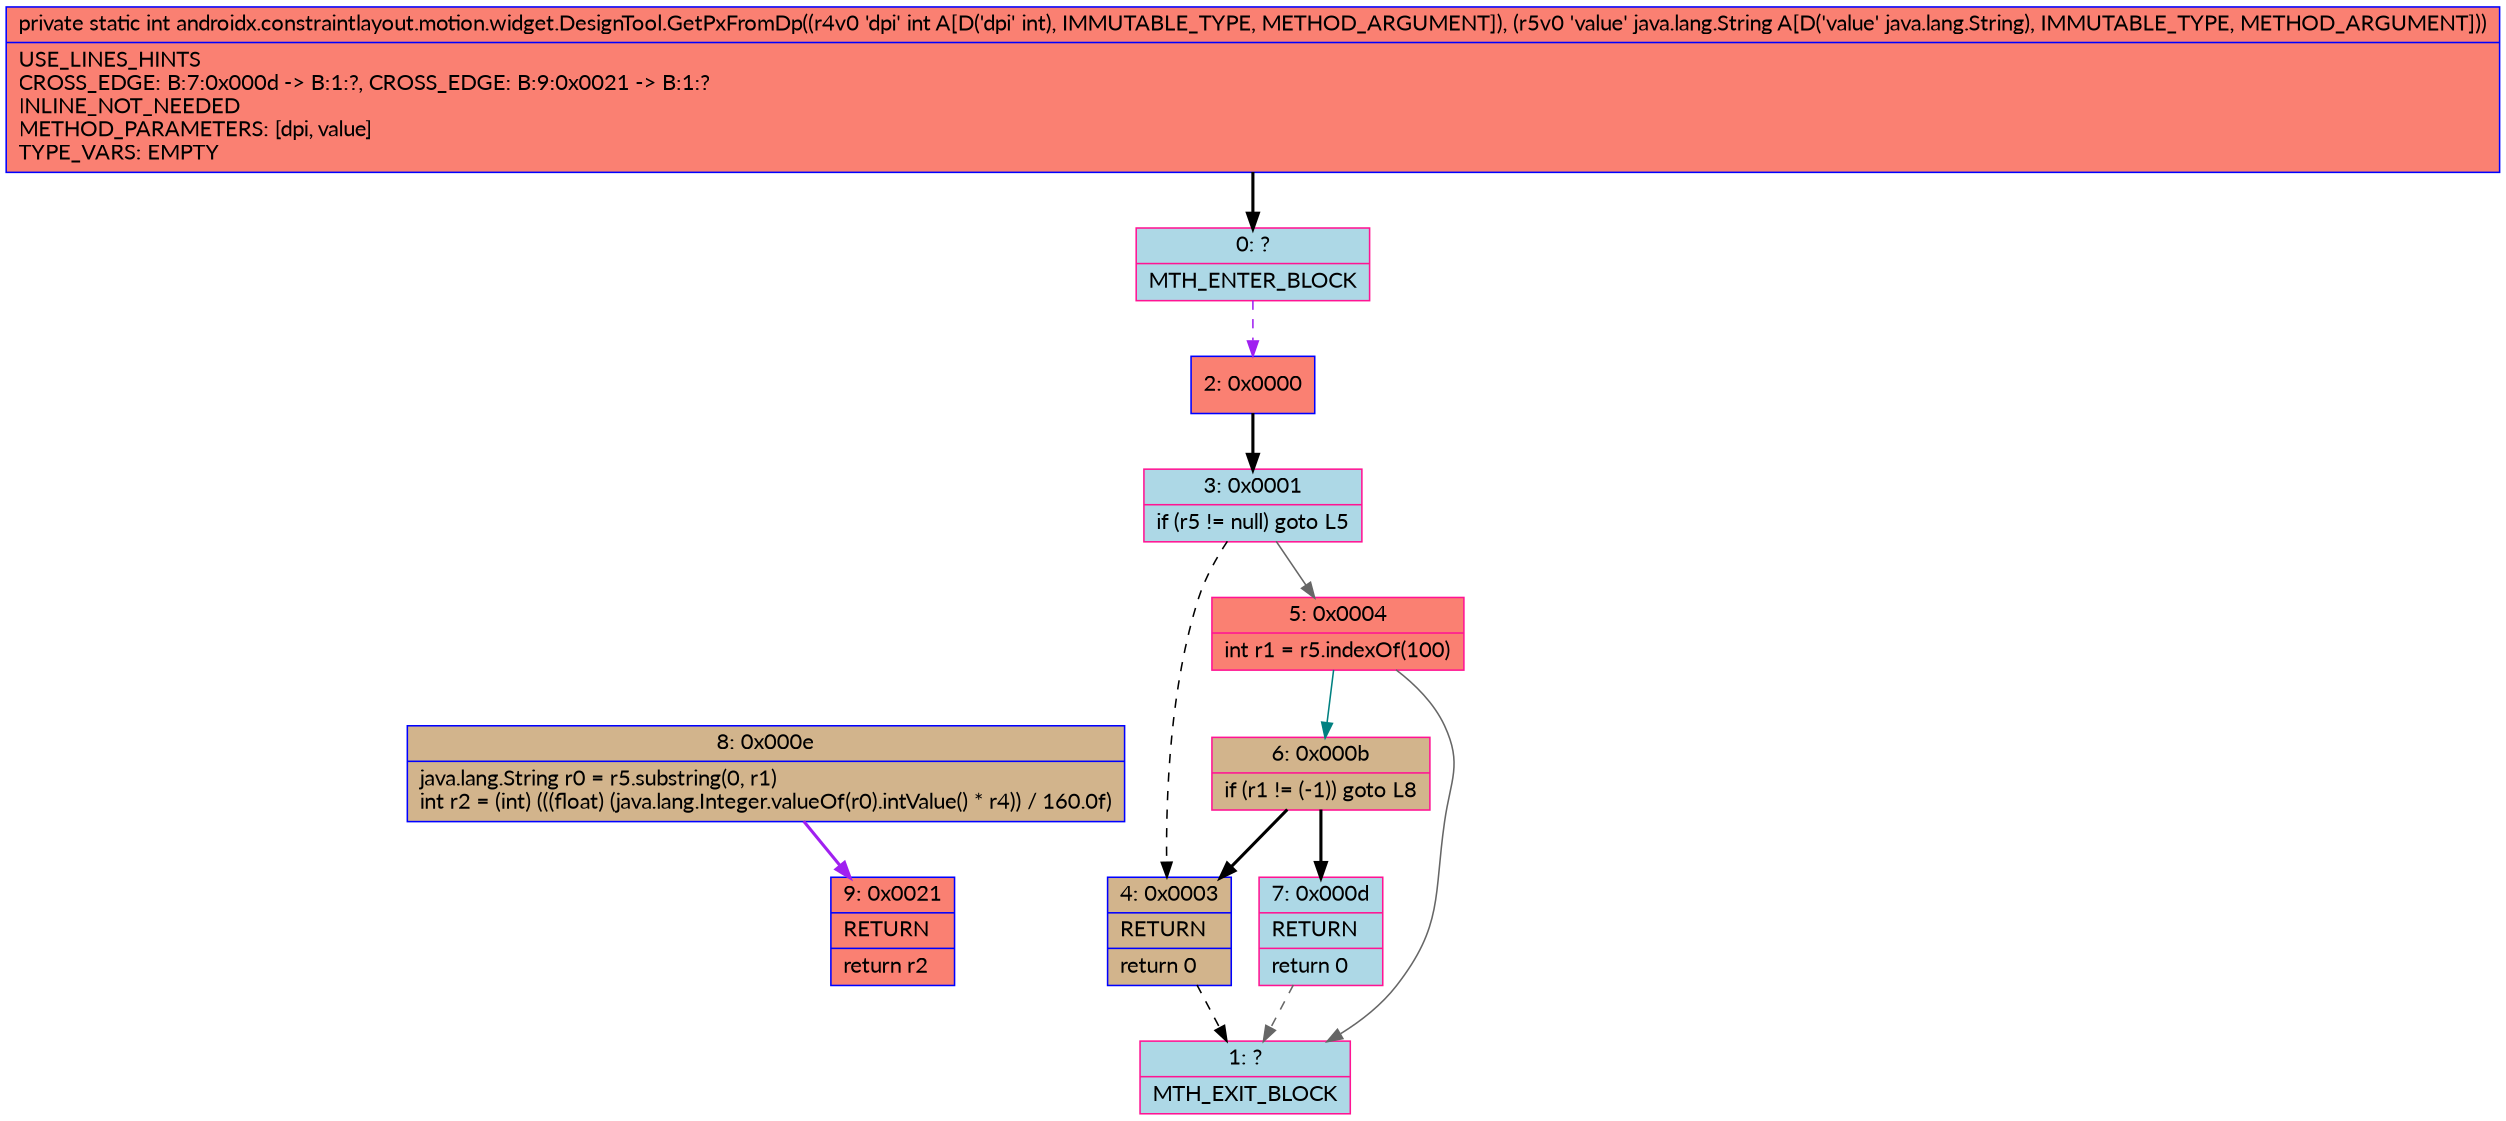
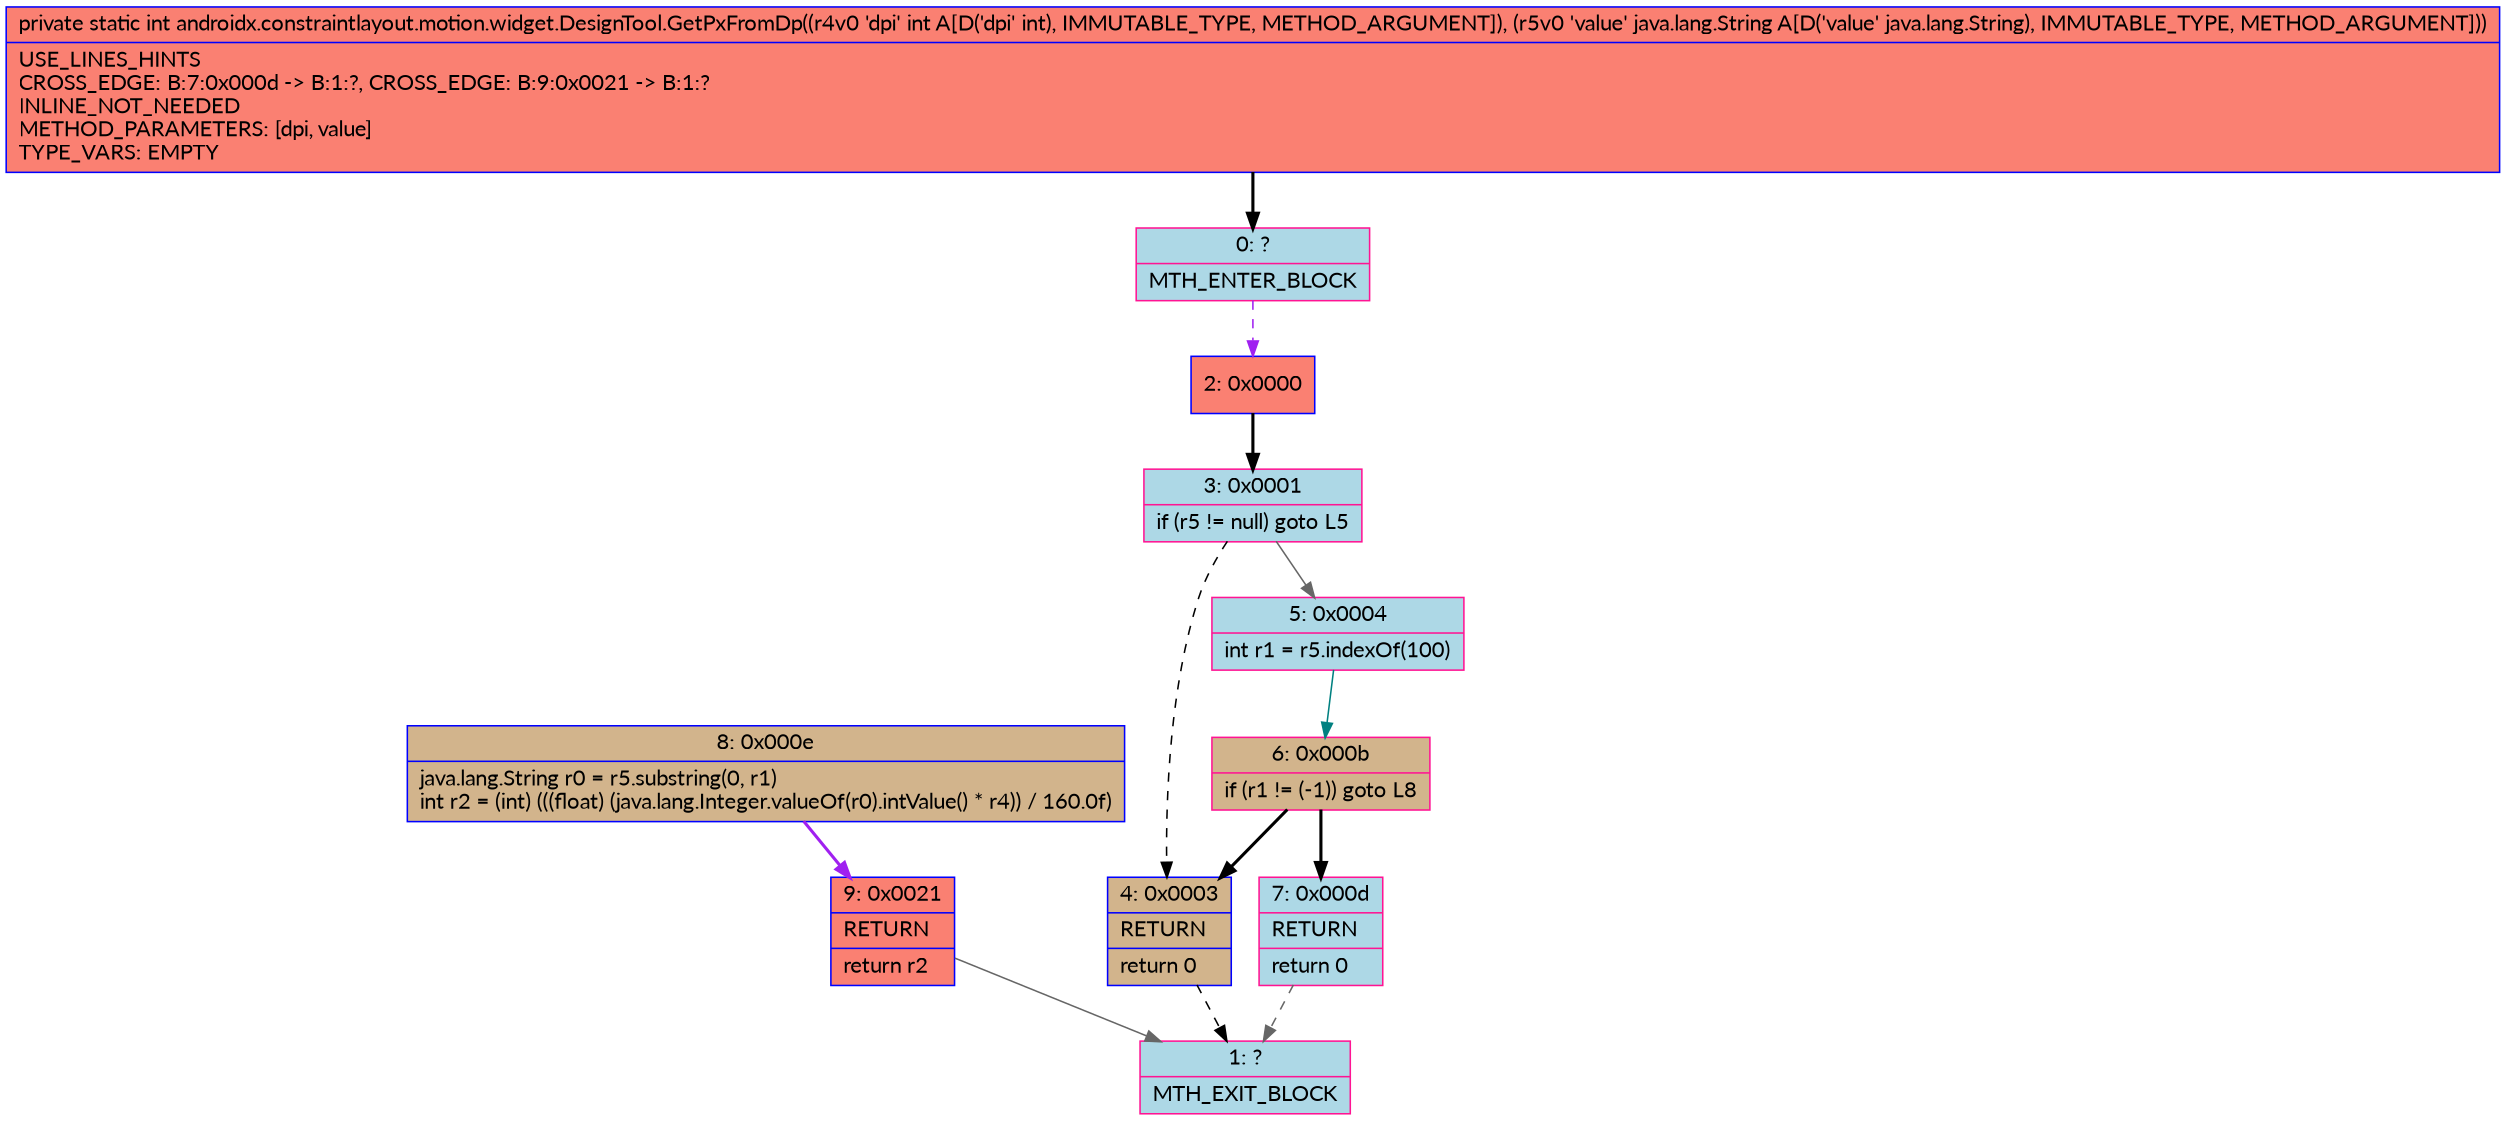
node "5: 0x0004": fillcolor salmon -> lightblue
edge "5: 0x0004" -> "1: ?": now "9: 0x0021" -> "1: ?"
